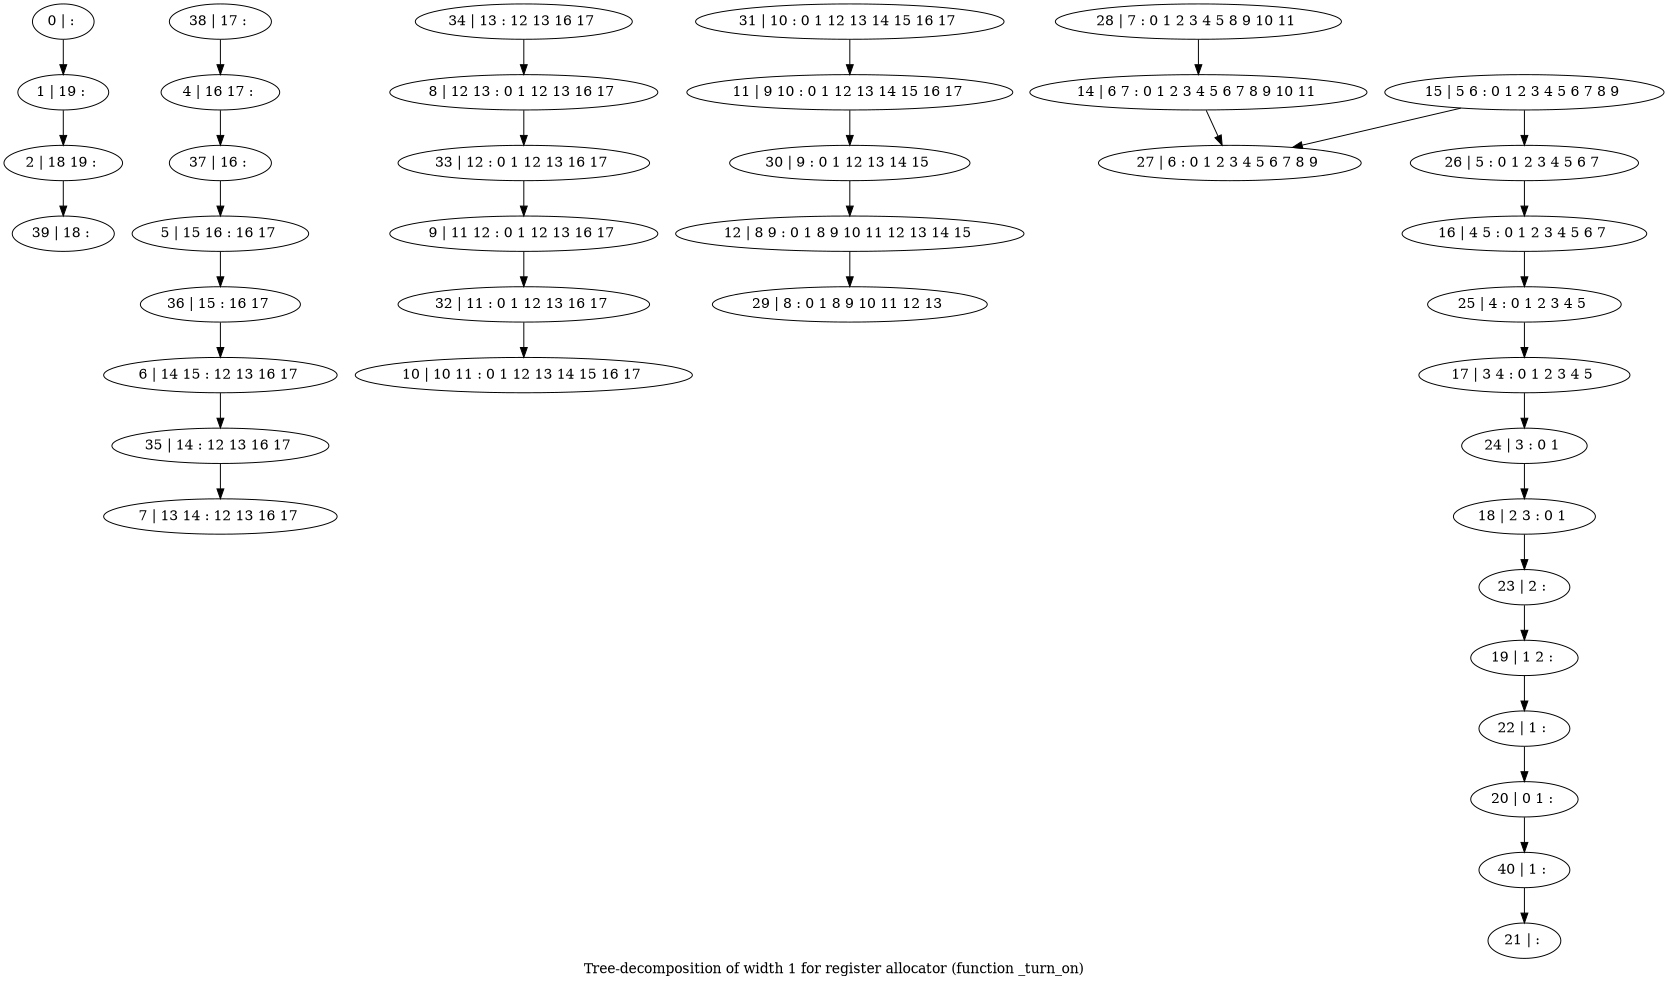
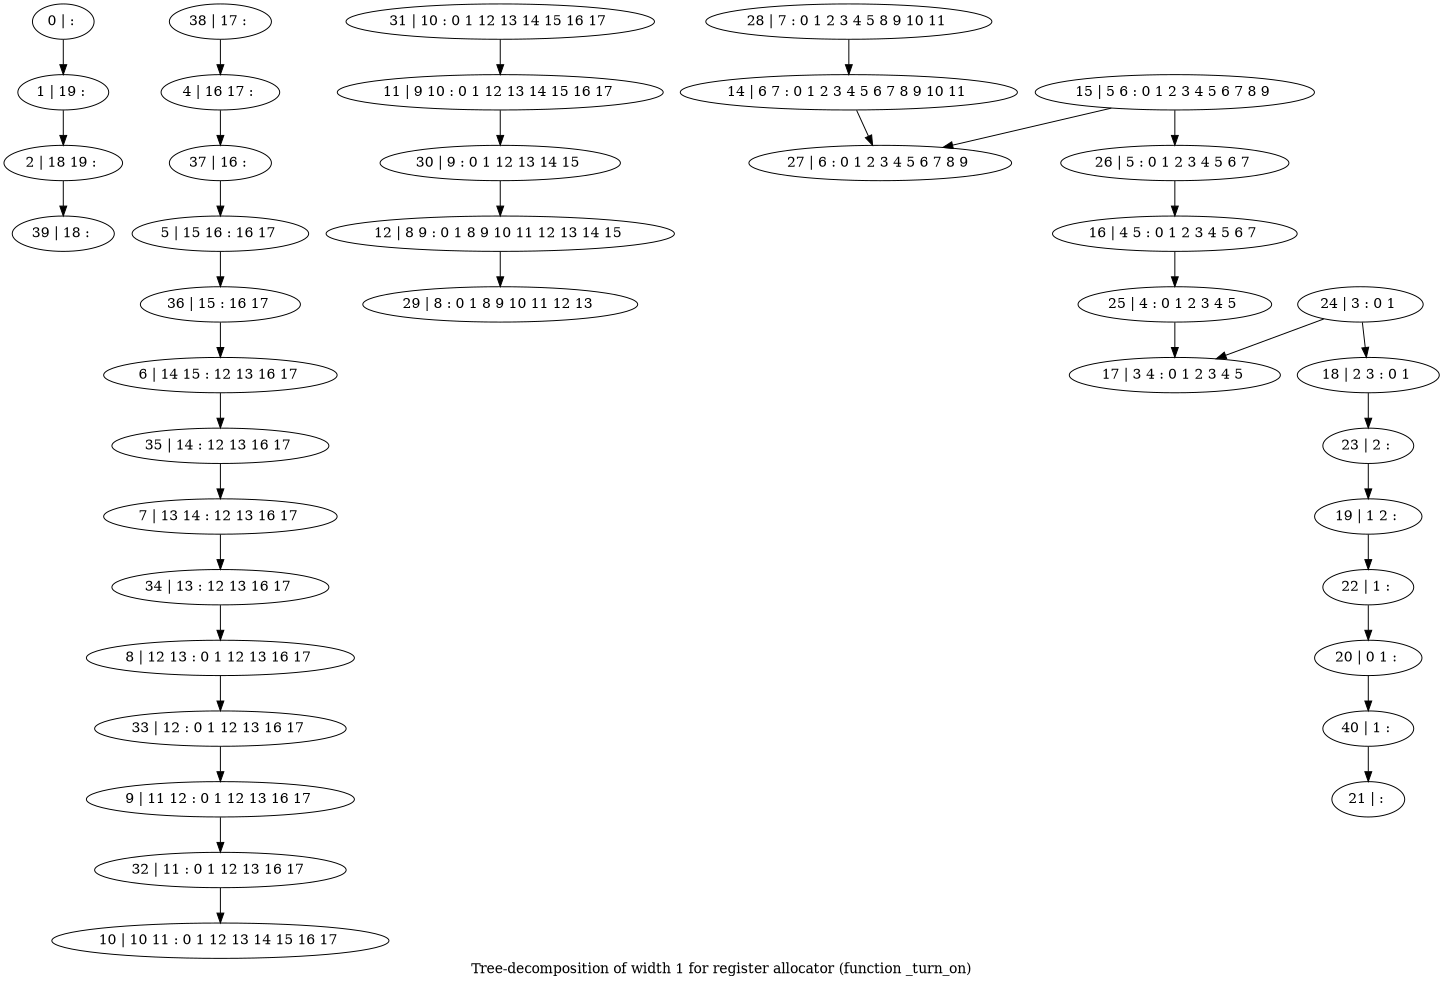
edge "17 | 3 4 : 0 1 2 3 4 5" -> "24 | 3 : 0 1": reversed
edge "7 | 13 14 : 12 13 16 17" -> "34 | 13 : 12 13 16 17": added
